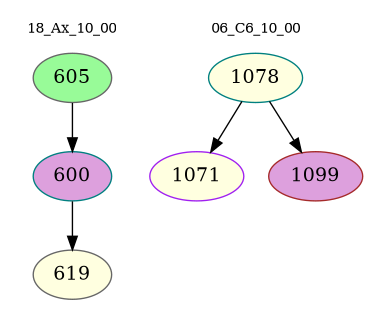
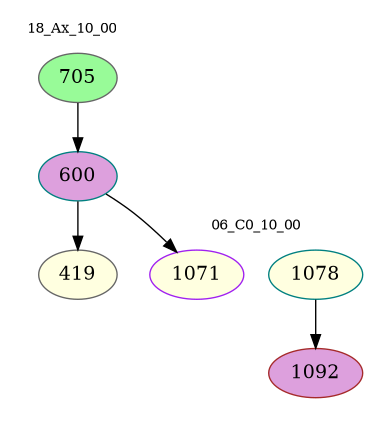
cluster "06_C6_10_00": label "06_C6_10_00" -> "06_C0_10_00"
node "605": label "605" -> "705"
edge "1078" -> "1071": now "600" -> "1071"
node "1099": label "1099" -> "1092"
node "619": label "619" -> "419"
